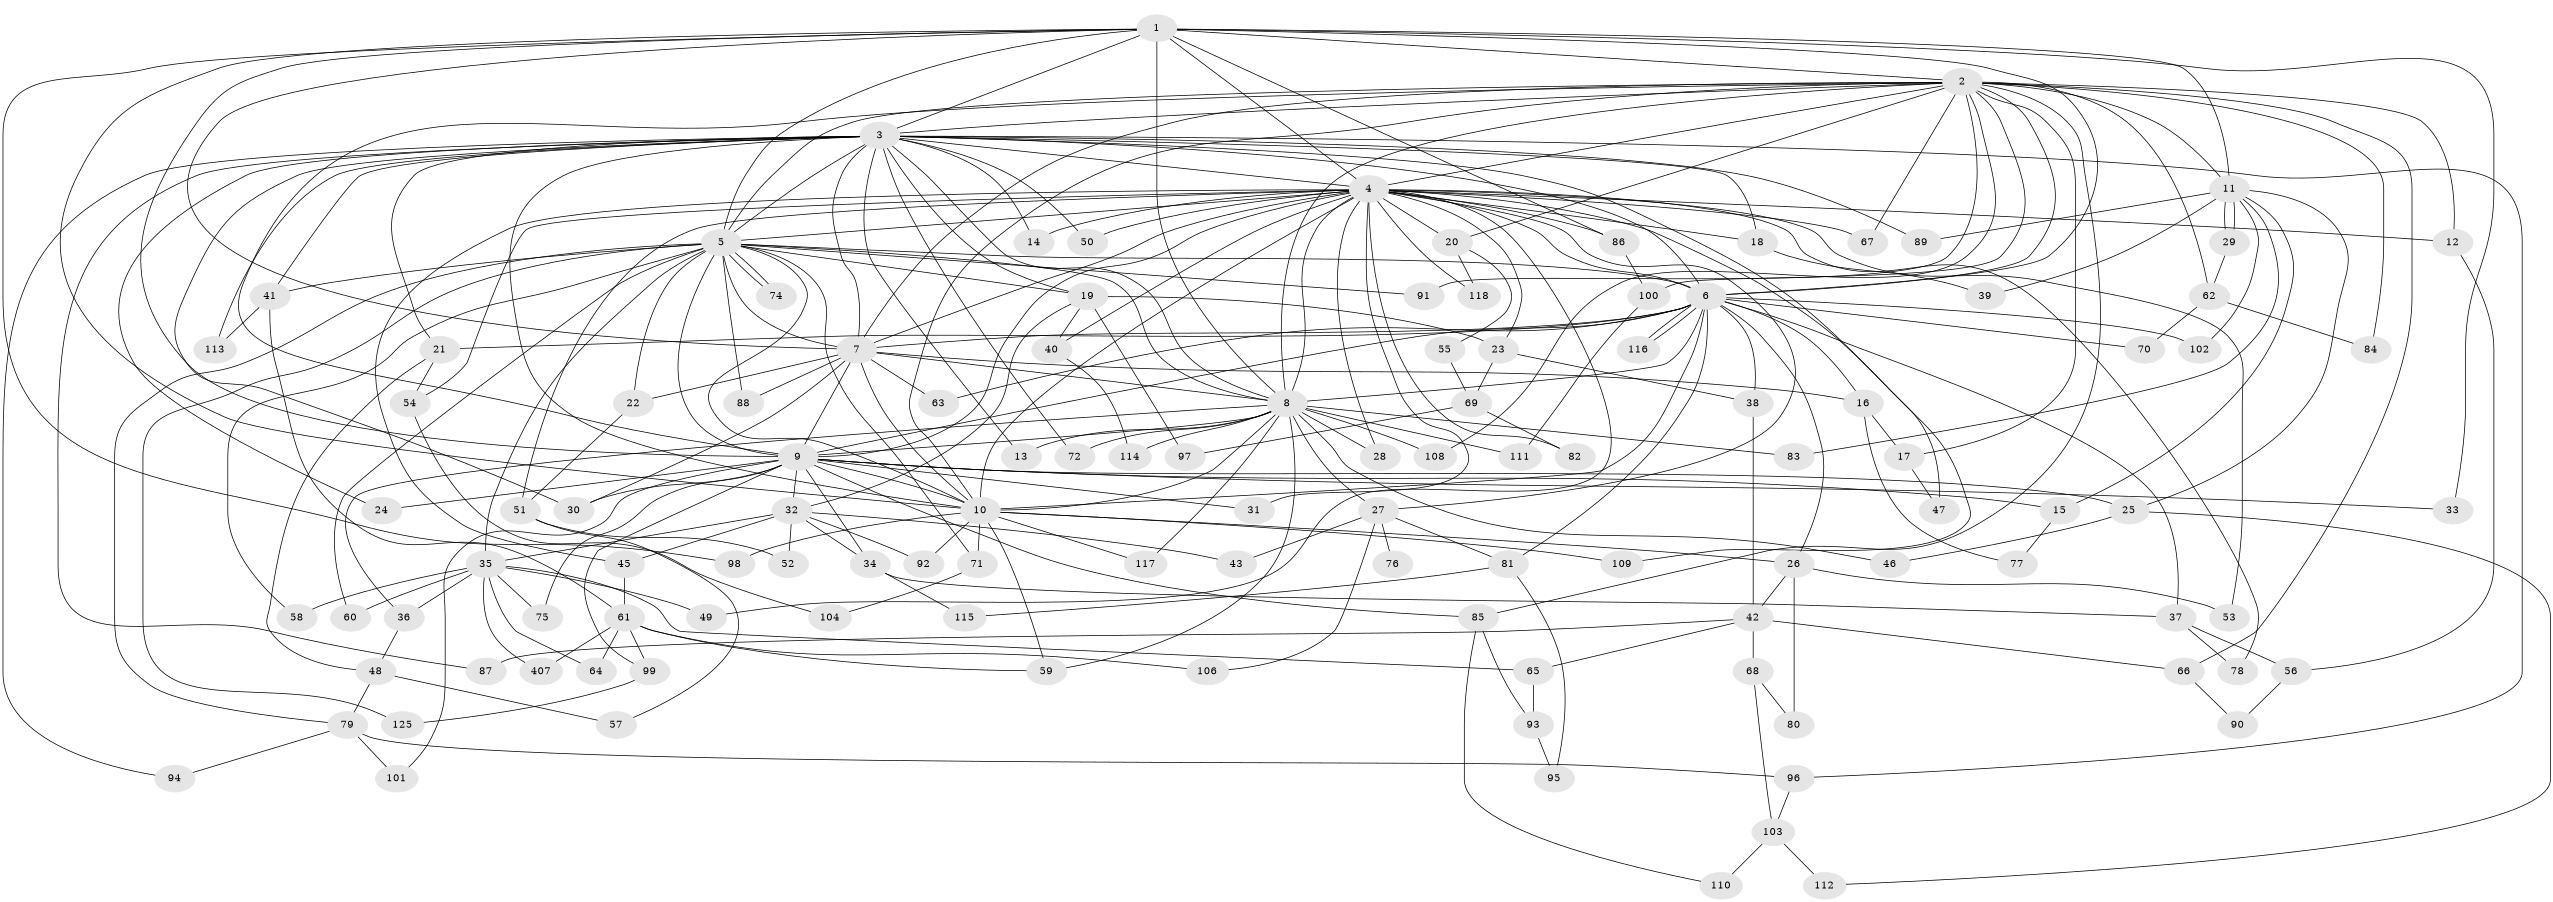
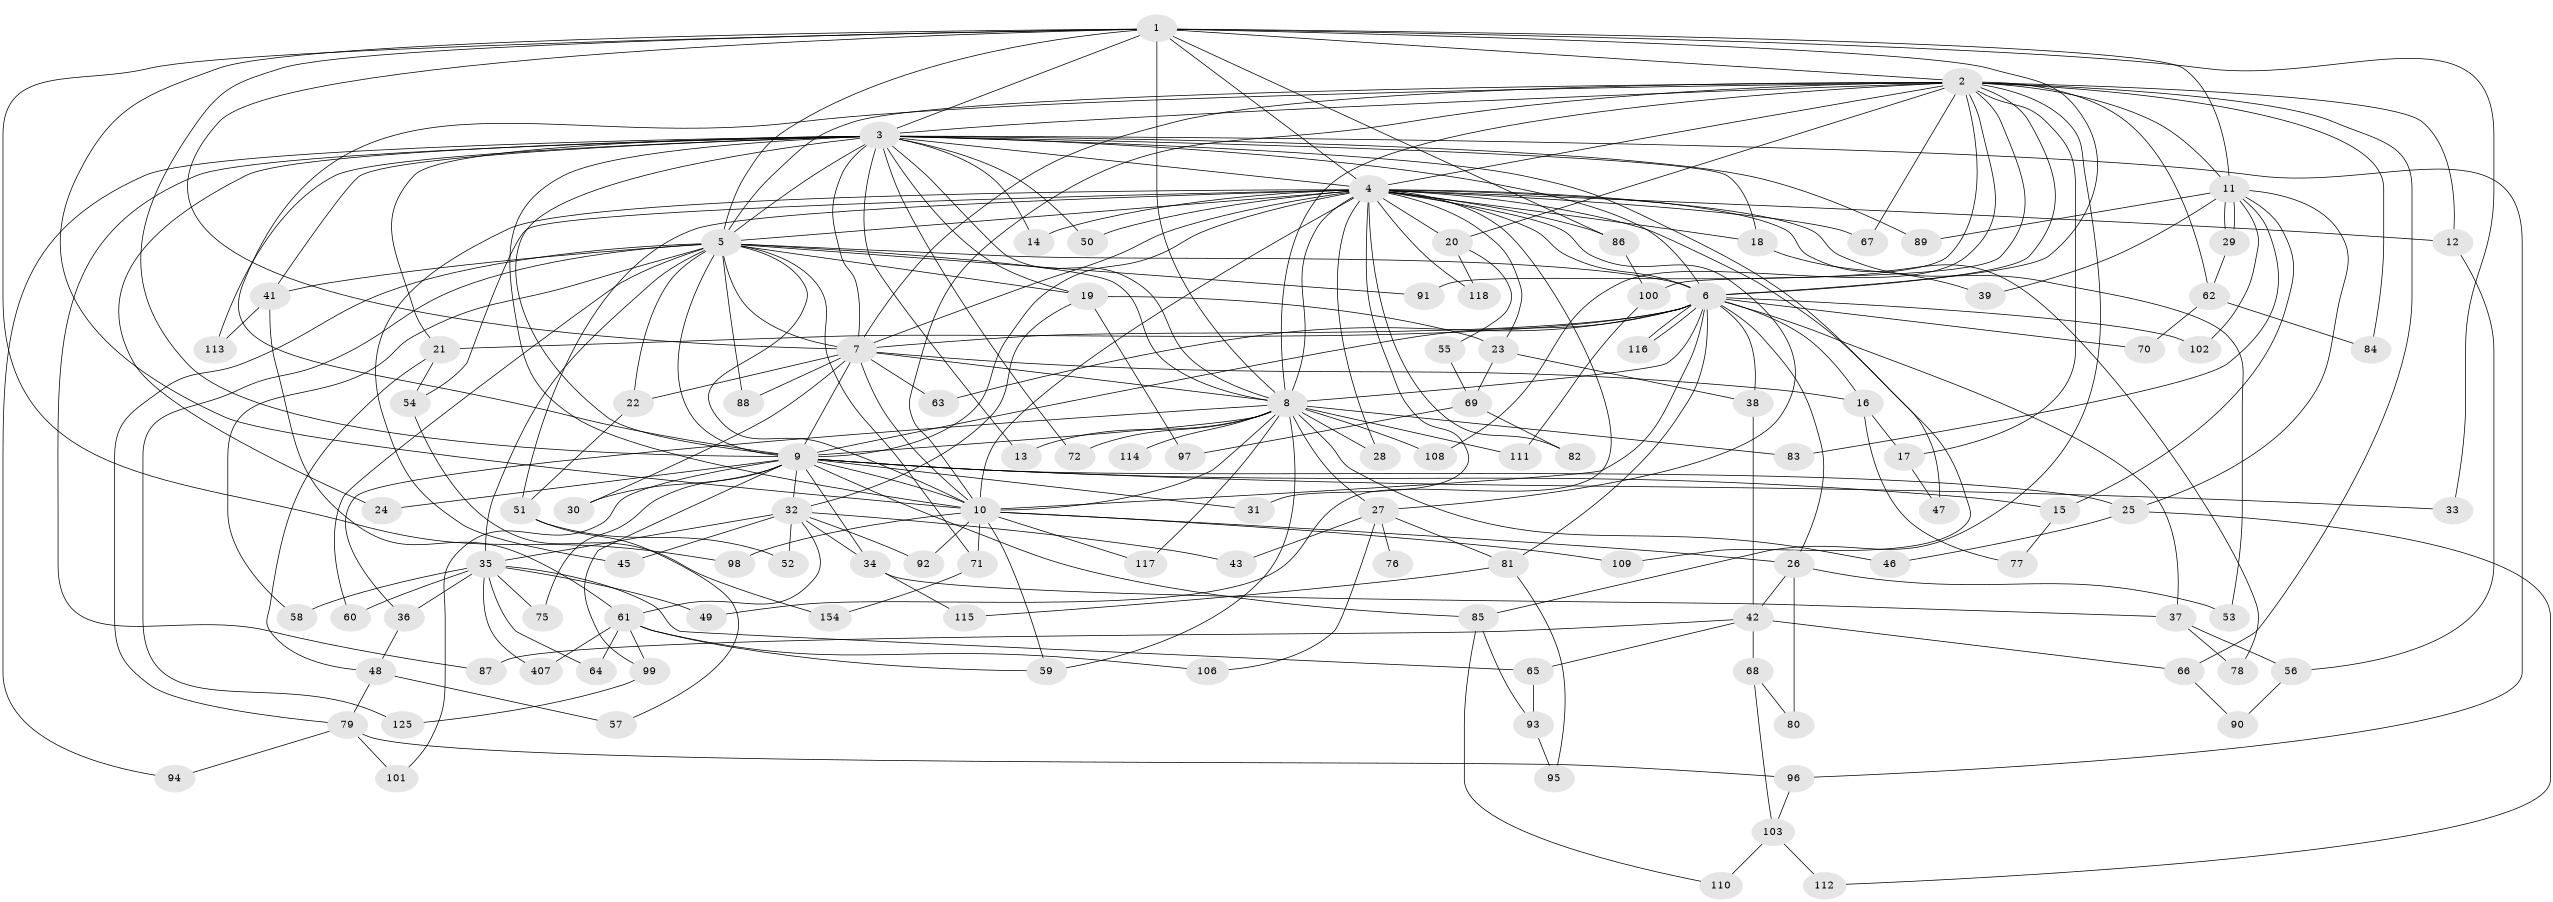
edge "3" -- "30": now "3" -- "9"
node "74": removed
node "40": removed
edge "45" -- "61": now "32" -- "61"
node "104": label "104" -> "154"
